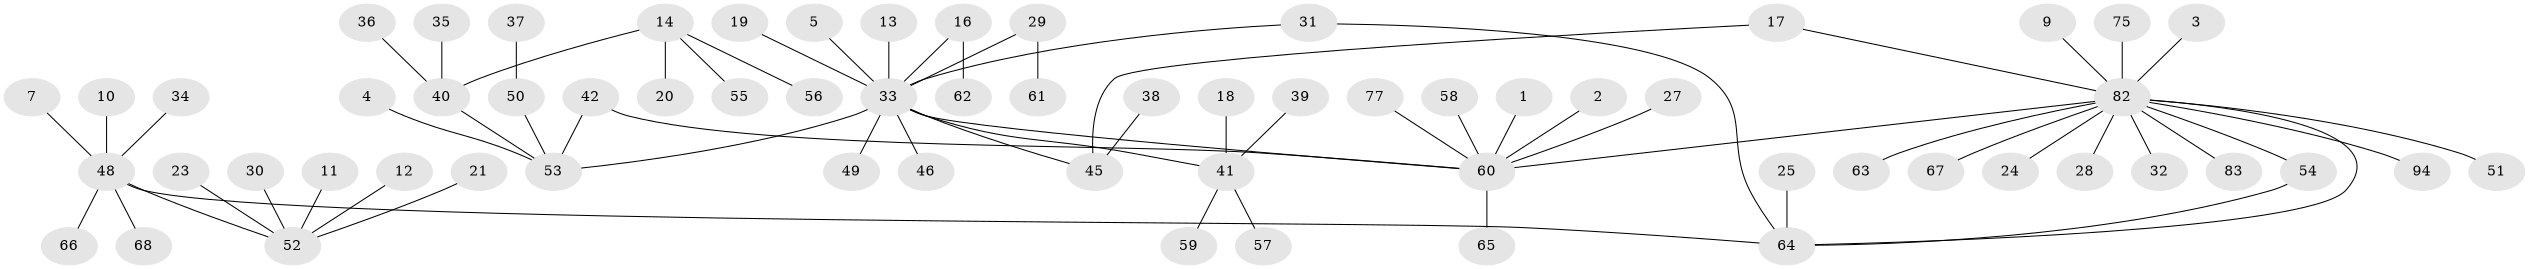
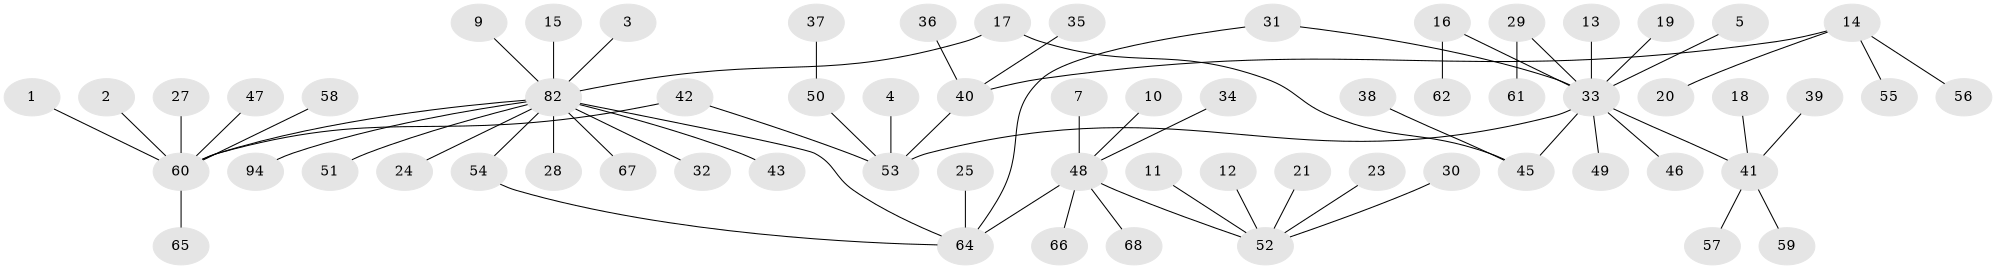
node "75": label "75" -> "15"
node "77": label "77" -> "47"
edge "33" -- "60": removed
node "63": removed
node "83": label "83" -> "43"
